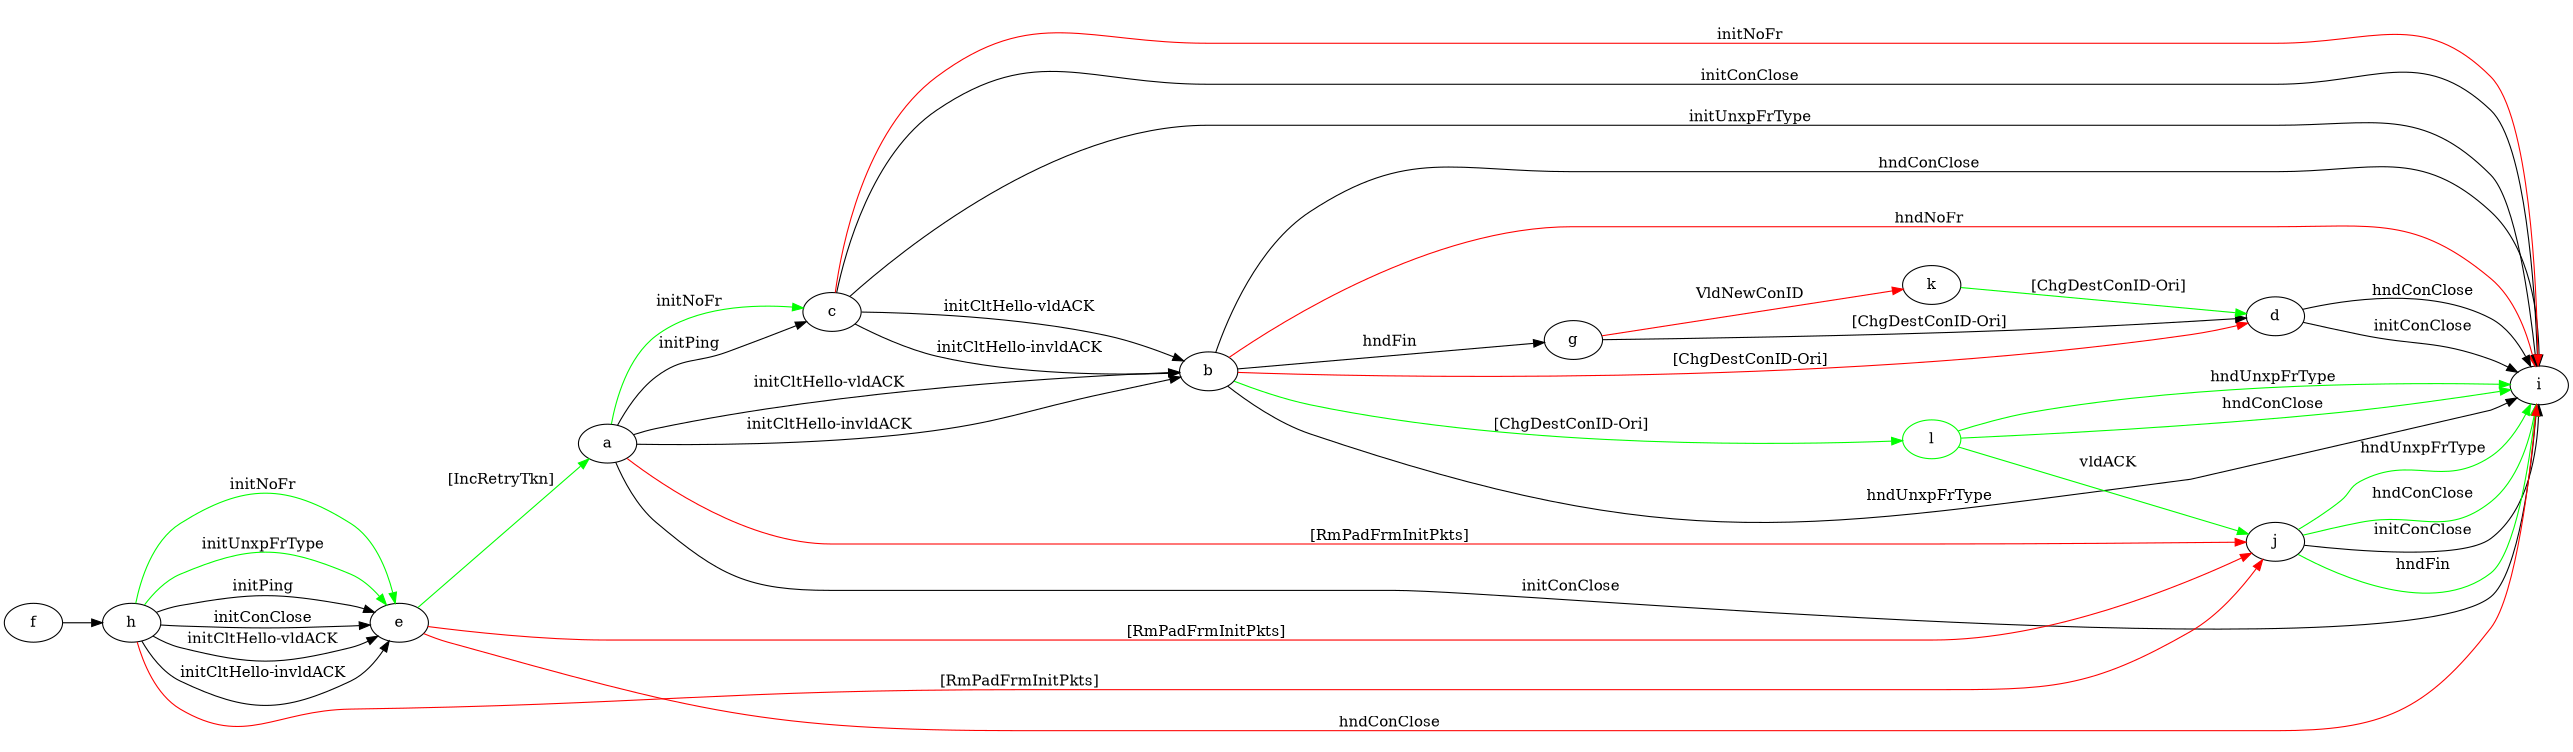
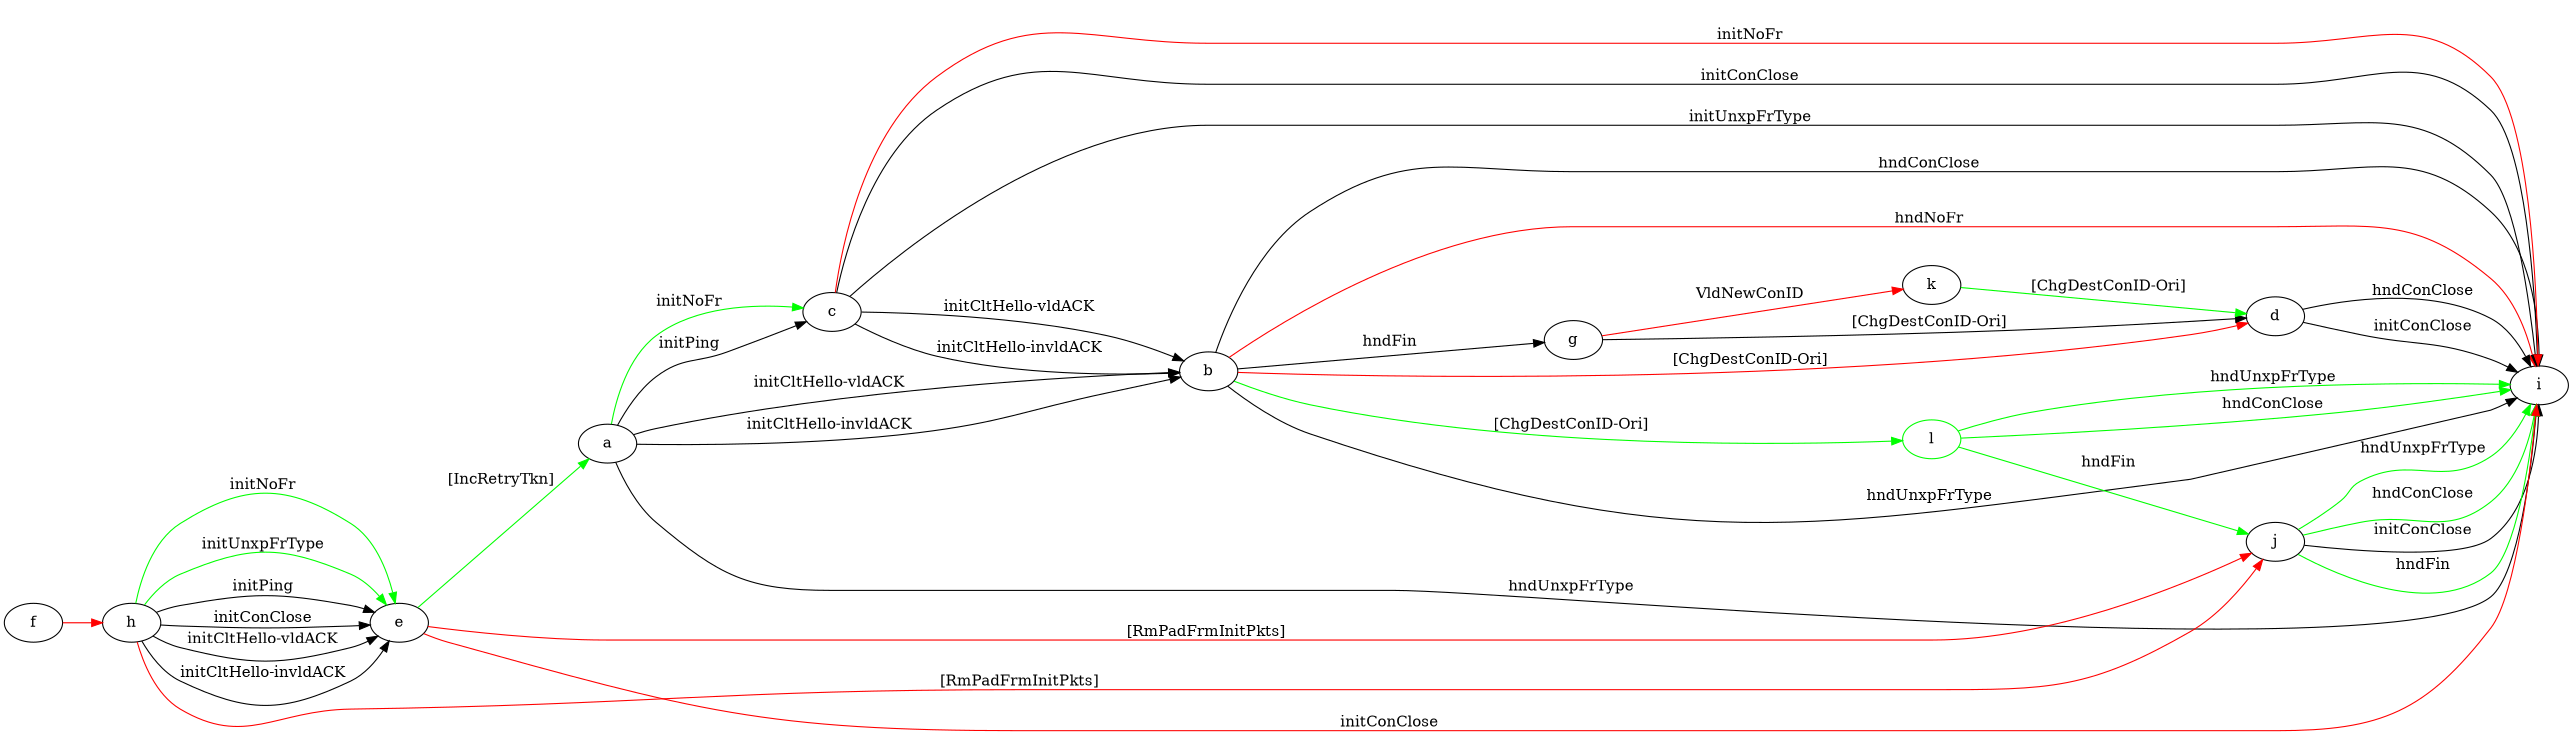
edge "l" -> "j": label "vldACK " -> "hndFin "
edge "a" -> "j": removed, label "[RmPadFrmInitPkts]"
edge "a" -> "i": label "initConClose " -> "hndUnxpFrType "
edge "f" -> "h": color black -> red
edge "e" -> "i": label "hndConClose " -> "initConClose "
